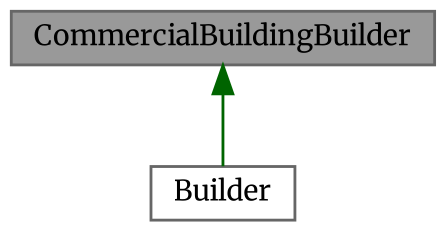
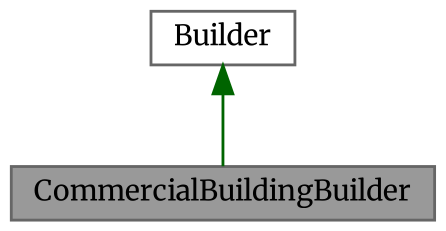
edge "Builder" -> "CommercialBuildingBuilder": reversed
